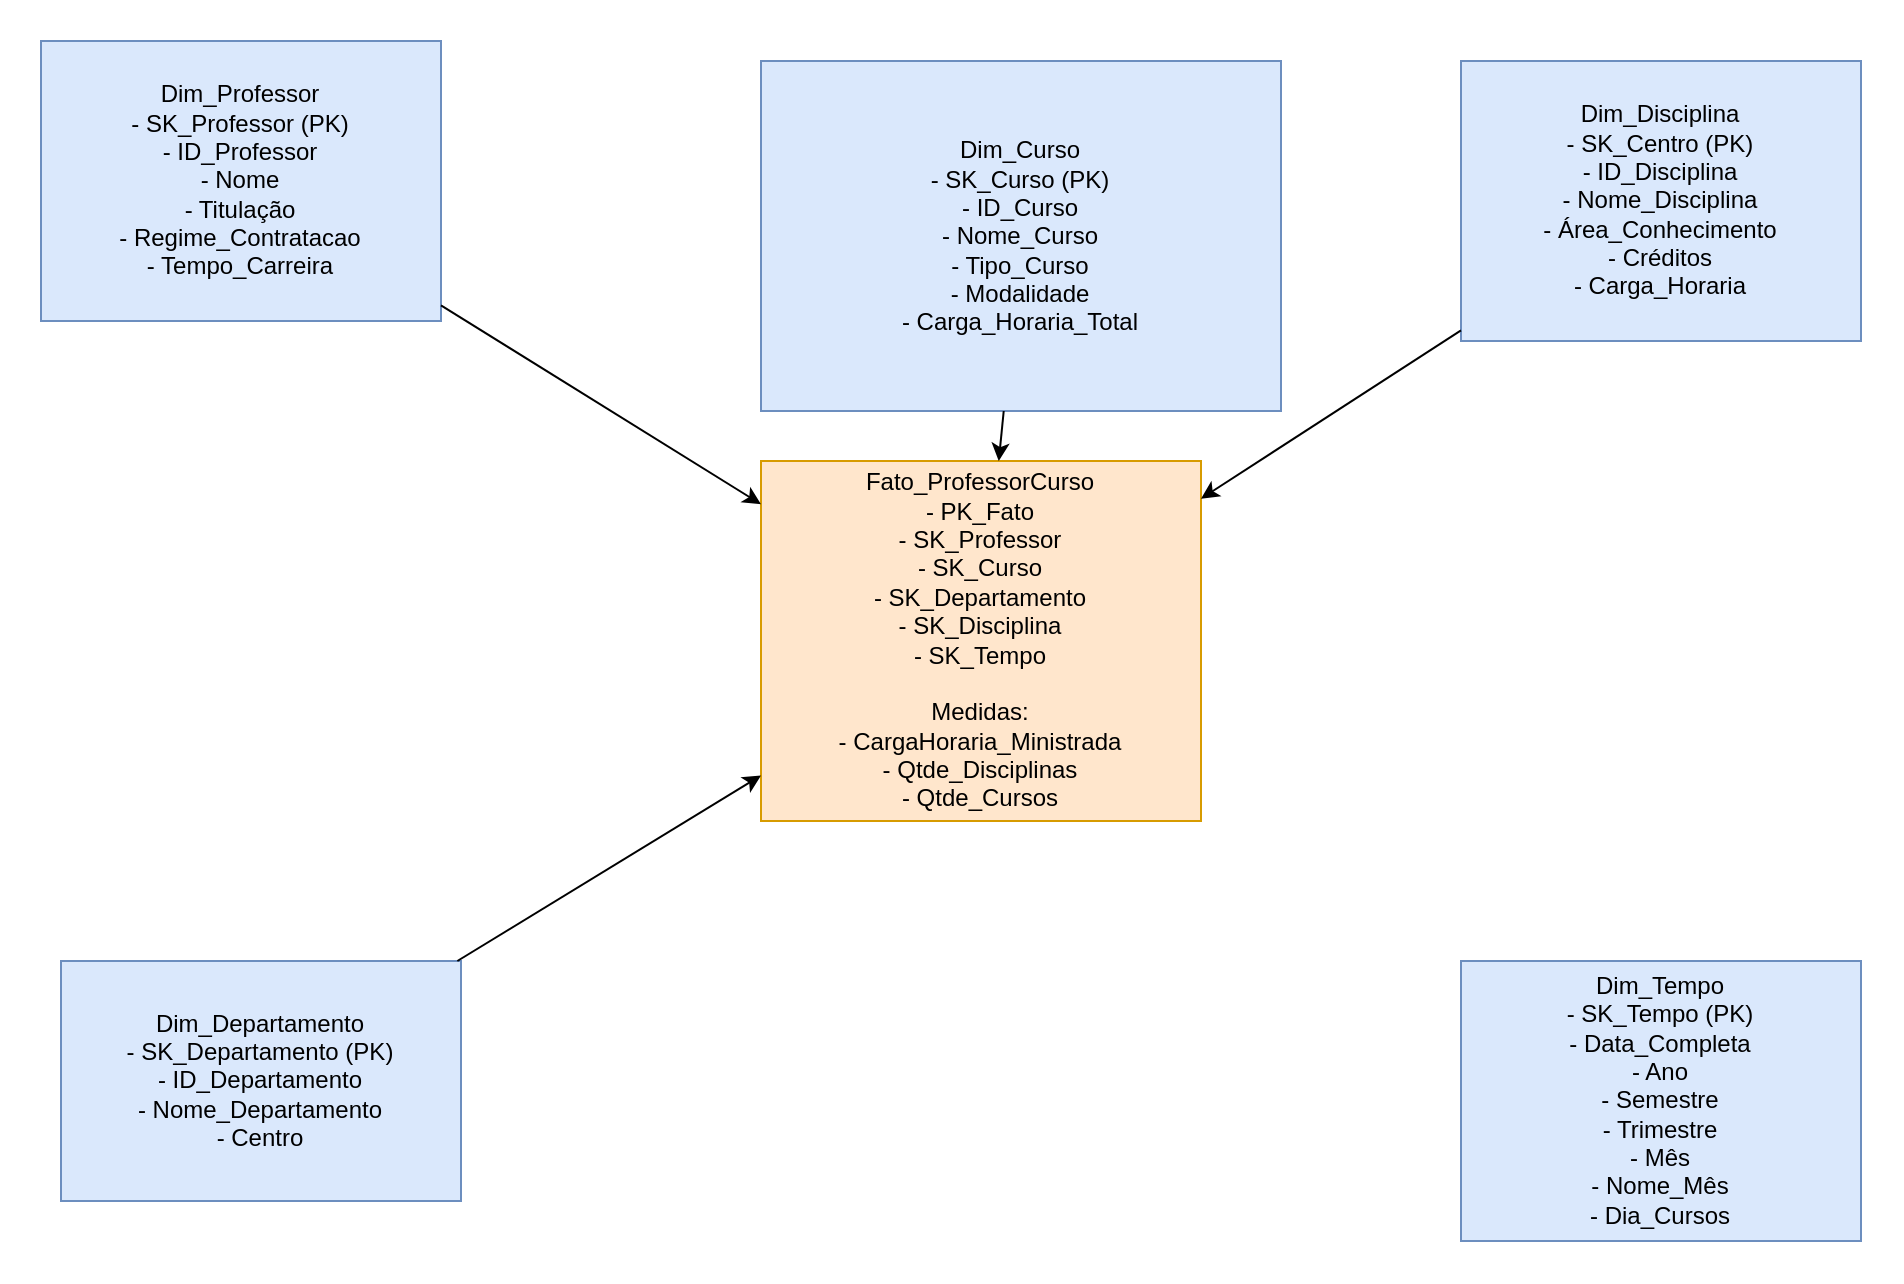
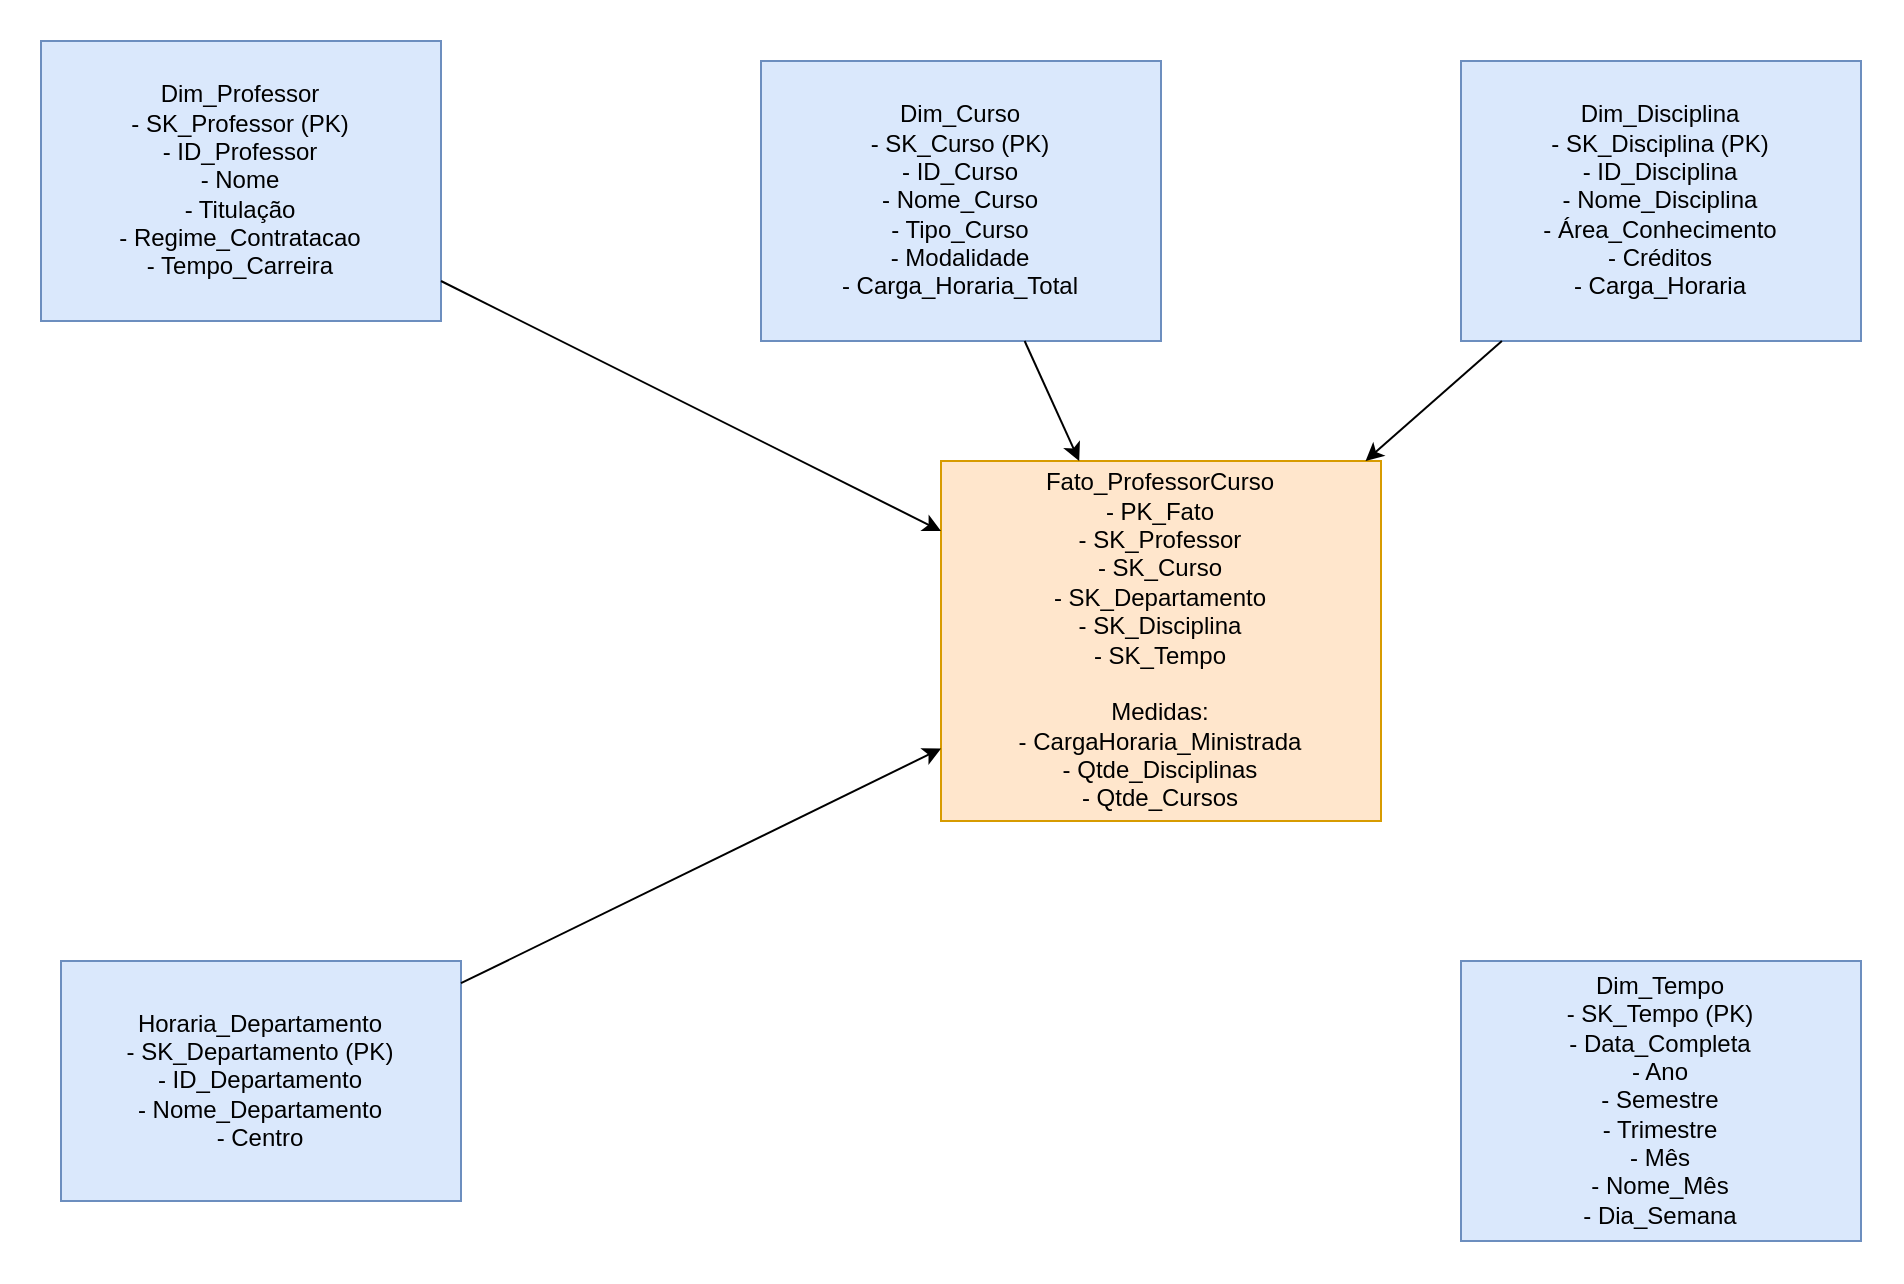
node "Dim_Disciplina - SK_Centro (PK) - ID_Disciplina - Nome_Disciplina - Área_Conhecimento - Créditos - Carga_Horaria": label "Dim_Disciplina - SK_Centro (PK) - ID_Disciplina - Nome_Disciplina - Área_Conhecimento - Créditos - Carga_Horaria" -> "Dim_Disciplina - SK_Disciplina (PK) - ID_Disciplina - Nome_Disciplina - Área_Conhecimento - Créditos - Carga_Horaria"
node "Dim_Curso - SK_Curso (PK) - ID_Curso - Nome_Curso - Tipo_Curso - Modalidade - Carga_Horaria_Total": size 520x350 -> 400x280
node "Fato_ProfessorCurso - PK_Fato - SK_Professor - SK_Curso - SK_Departamento - SK_Disciplina - SK_Tempo Medidas: - CargaHoraria_Ministrada - Qtde_Disciplinas - Qtde_Cursos": moved (981, 641) -> (1161, 641)
node "Dim_Departamento - SK_Departamento (PK) - ID_Departamento - Nome_Departamento - Centro": label "Dim_Departamento - SK_Departamento (PK) - ID_Departamento - Nome_Departamento - Centro" -> "Horaria_Departamento - SK_Departamento (PK) - ID_Departamento - Nome_Departamento - Centro"
node "Dim_Tempo - SK_Tempo (PK) - Data_Completa - Ano - Semestre - Trimestre - Mês - Nome_Mês - Dia_Cursos": label "Dim_Tempo - SK_Tempo (PK) - Data_Completa - Ano - Semestre - Trimestre - Mês - Nome_Mês - Dia_Cursos" -> "Dim_Tempo - SK_Tempo (PK) - Data_Completa - Ano - Semestre - Trimestre - Mês - Nome_Mês - Dia_Semana"
